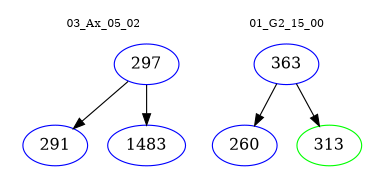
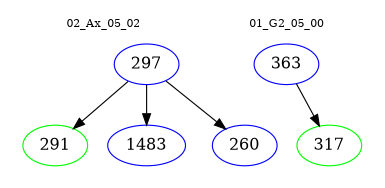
cluster "03_Ax_05_02": label "03_Ax_05_02" -> "02_Ax_05_02"
cluster "01_G2_15_00": label "01_G2_15_00" -> "01_G2_05_00"
edge "363" -> "260": now "297" -> "260"
node "291": color blue -> green
node "313": label "313" -> "317"
